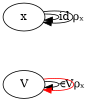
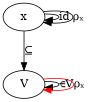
edge "x" -> "V": added, label "⊆"
